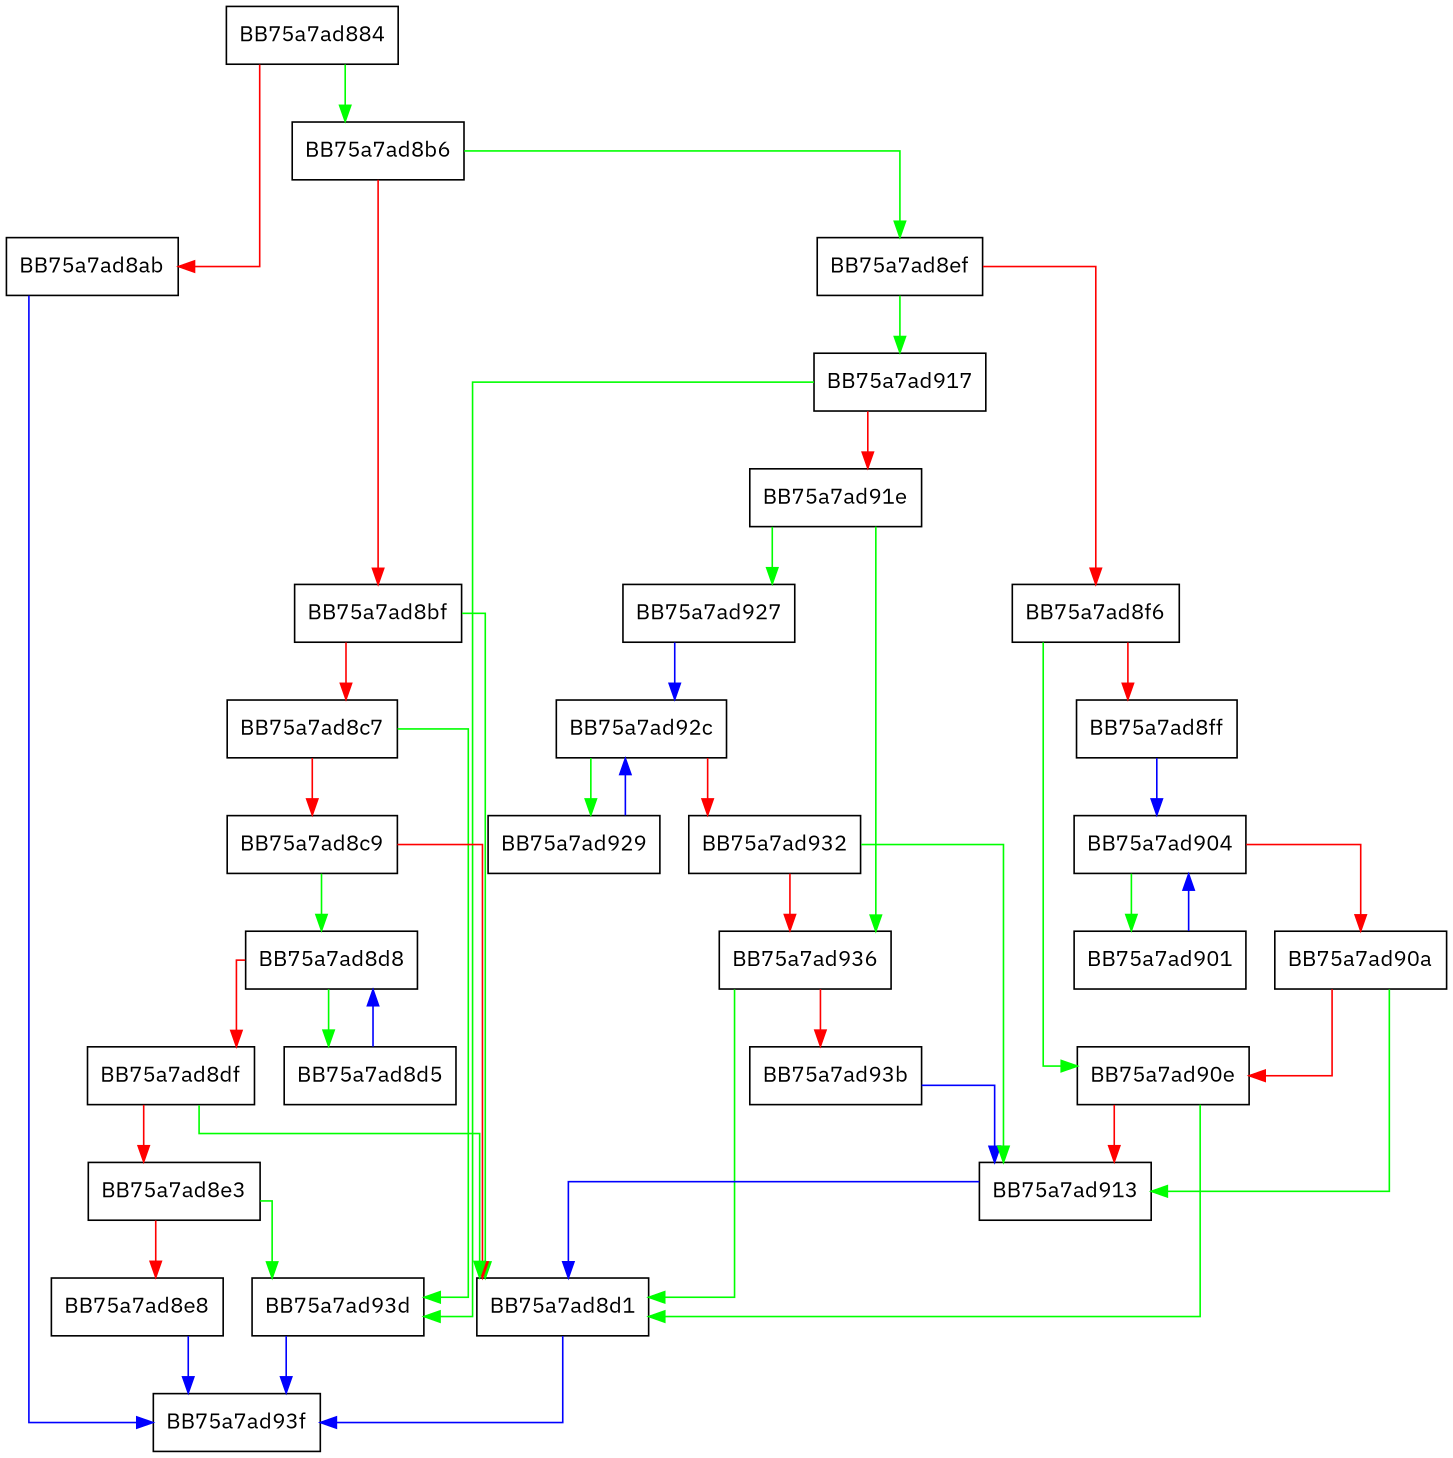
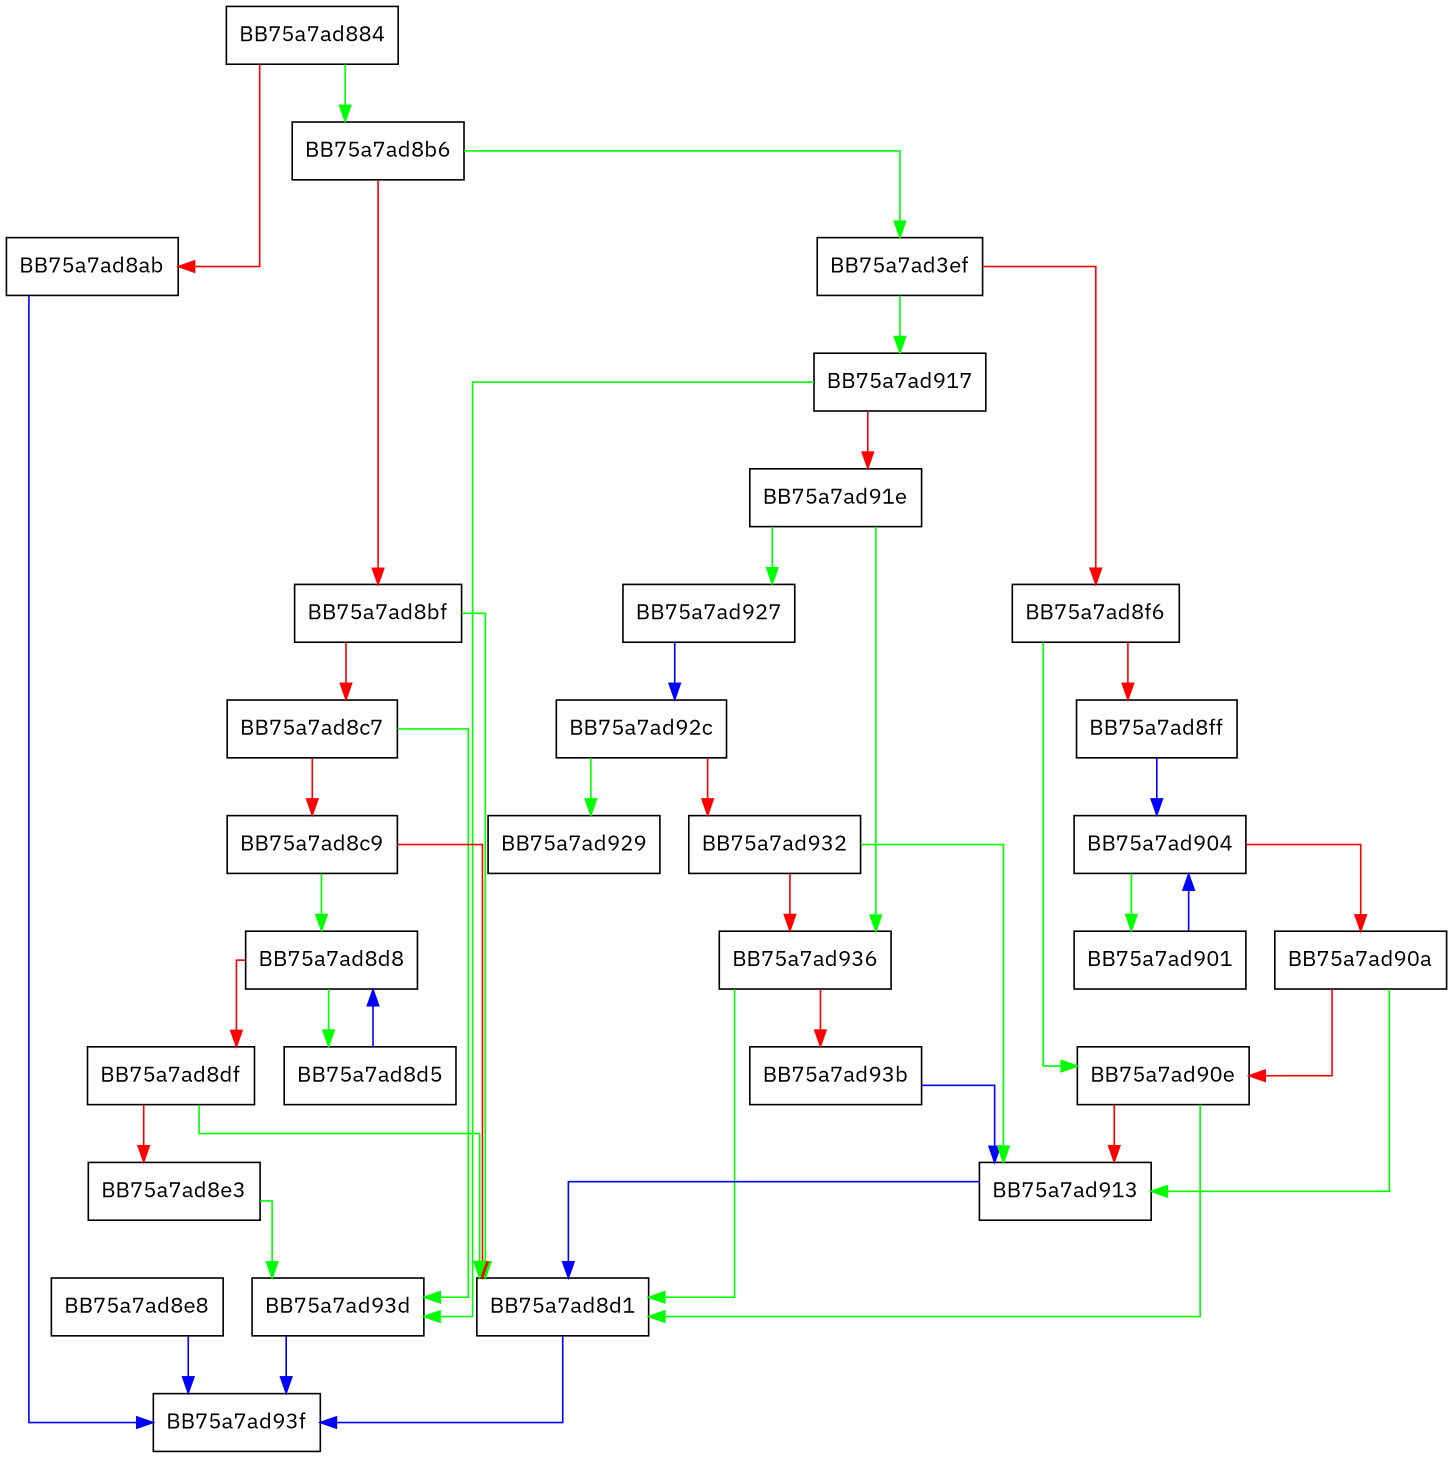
node "BB75a7ad8ef": label "BB75a7ad8ef" -> "BB75a7ad3ef"
edge "BB75a7ad929" -> "BB75a7ad92c": removed
edge "BB75a7ad8e3" -> "BB75a7ad8e8": removed
